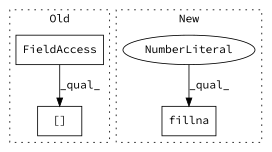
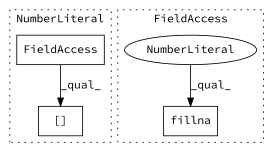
cluster "Old": label "Old" -> "NumberLiteral"
cluster "New": label "New" -> "FieldAccess"
